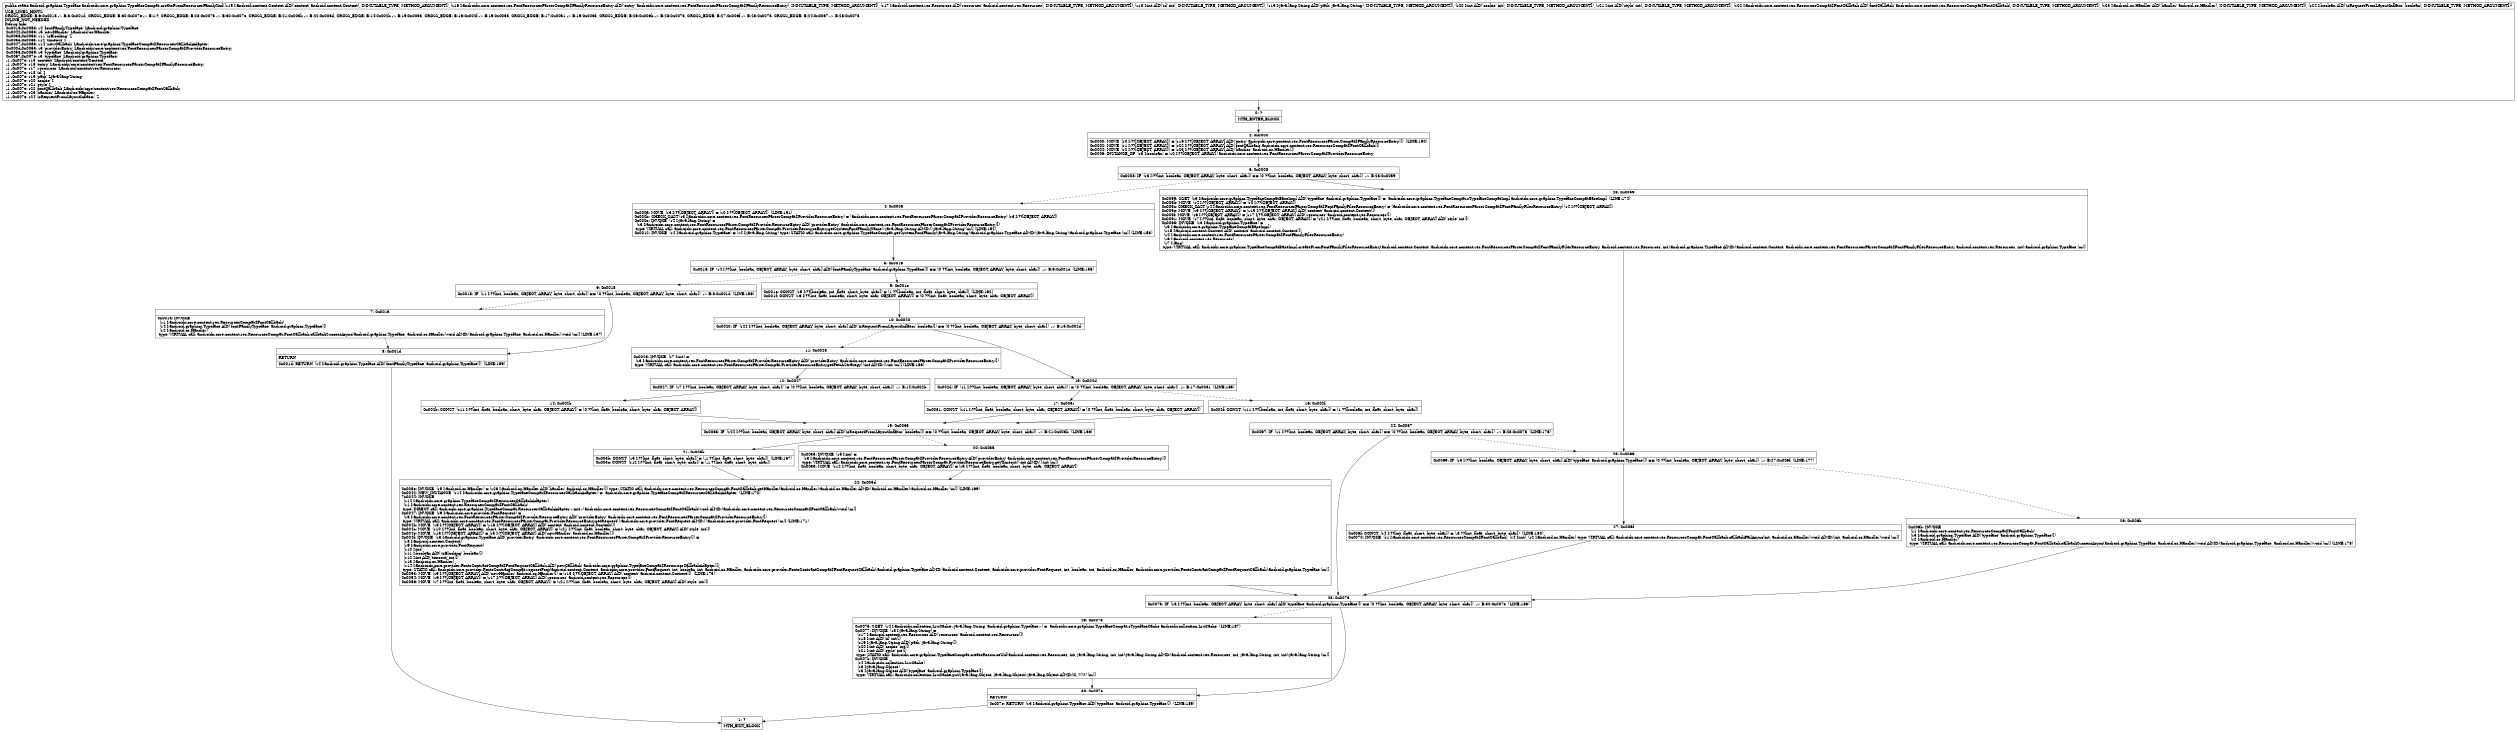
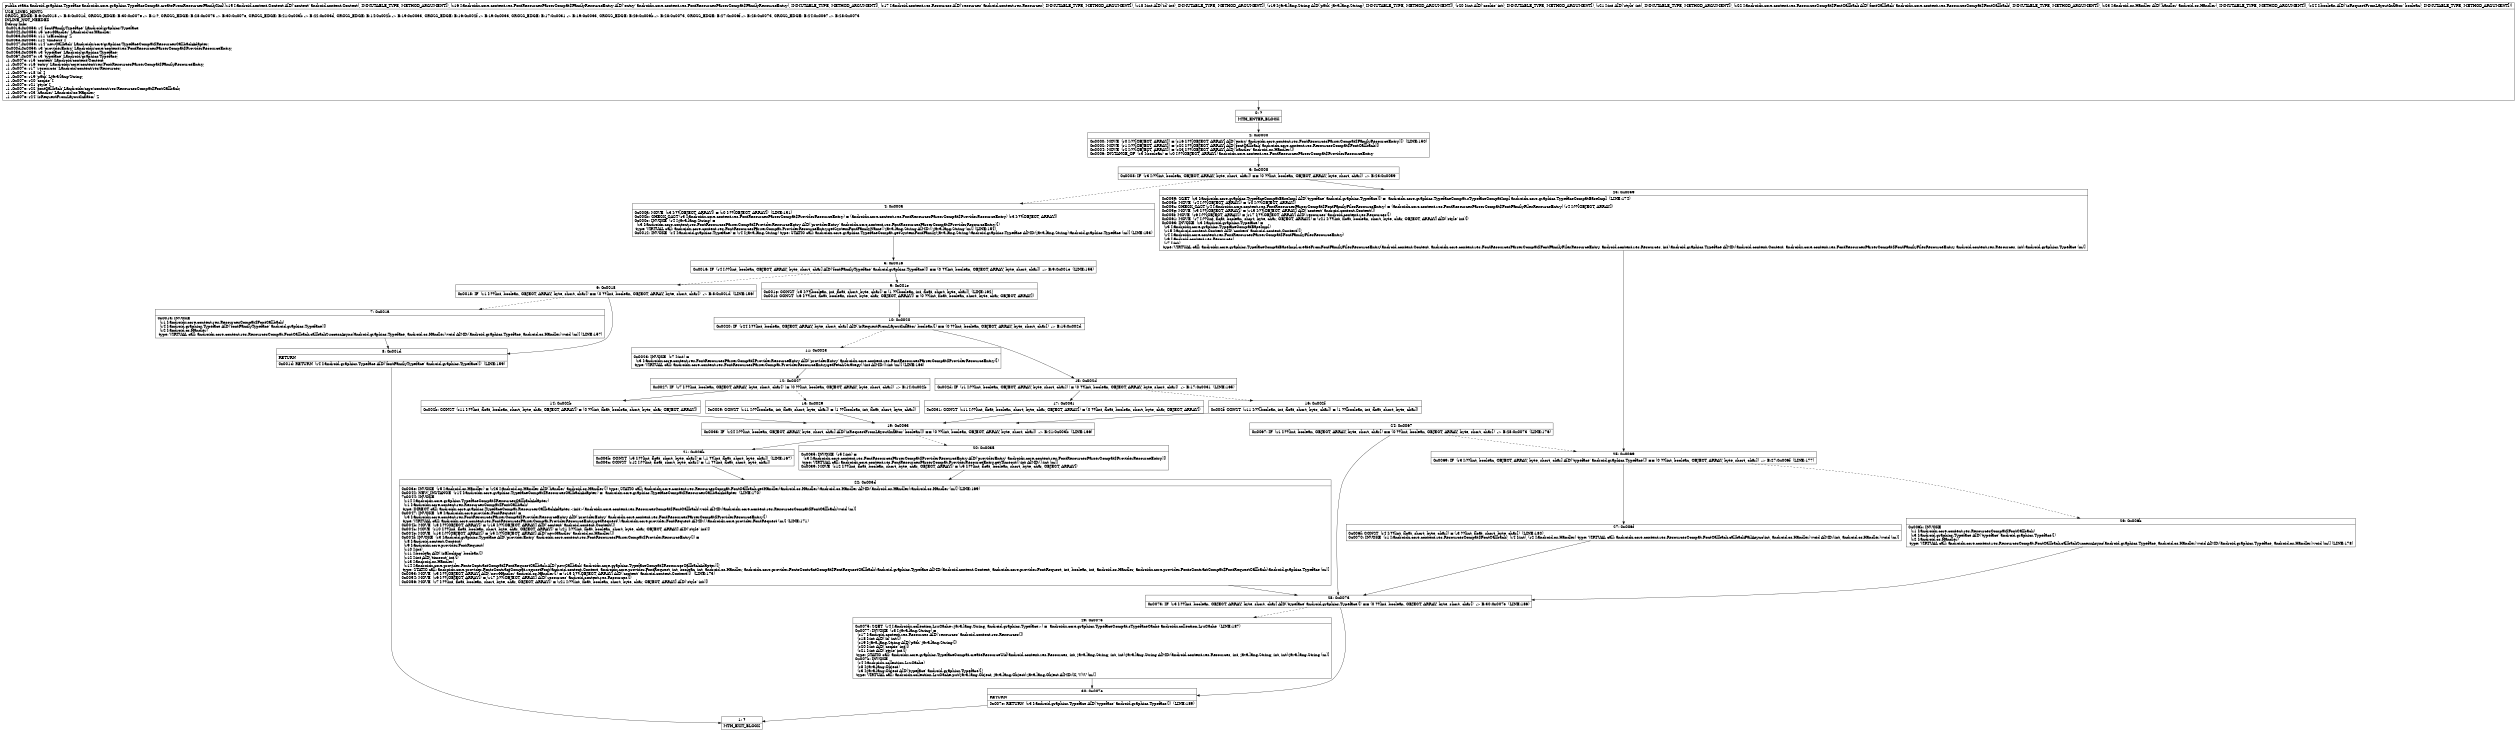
node "23: 0x0059": text "(r7 I:lang)" -> "(r7 I:int)"
node "13: 0x0029": added
